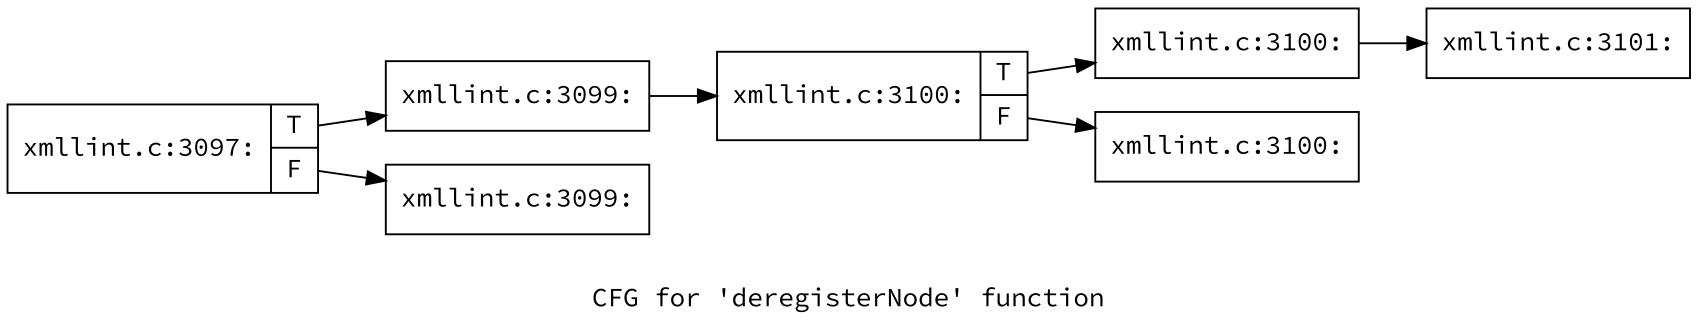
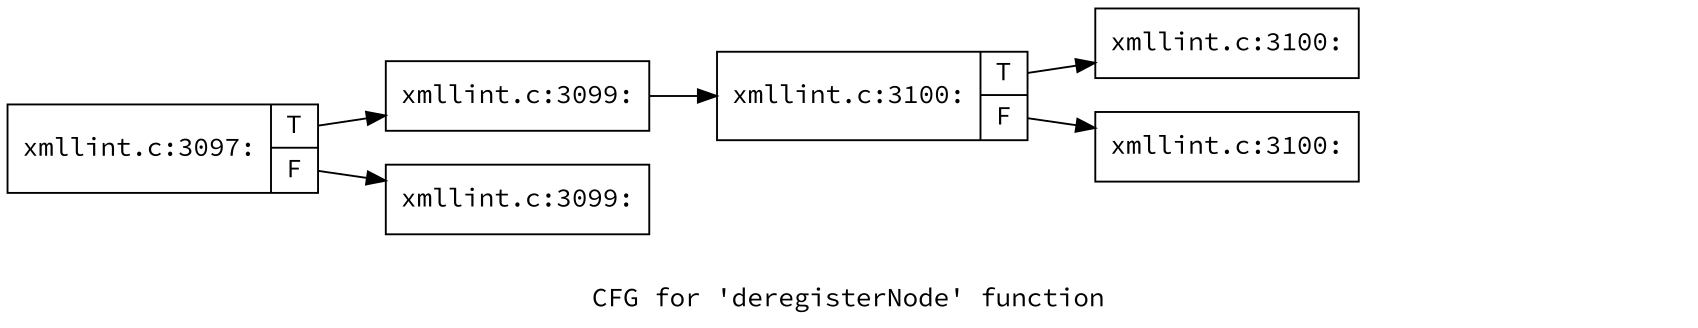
node "xmllint.c:3101:": removed
